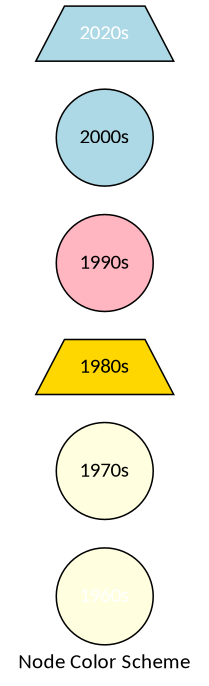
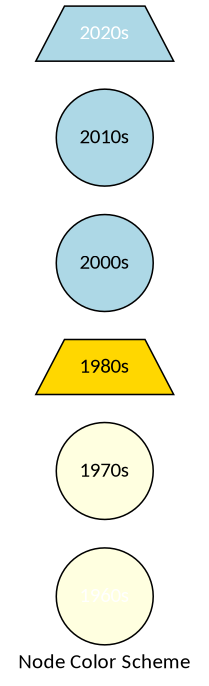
node "2010s": added
node "1990s": removed
